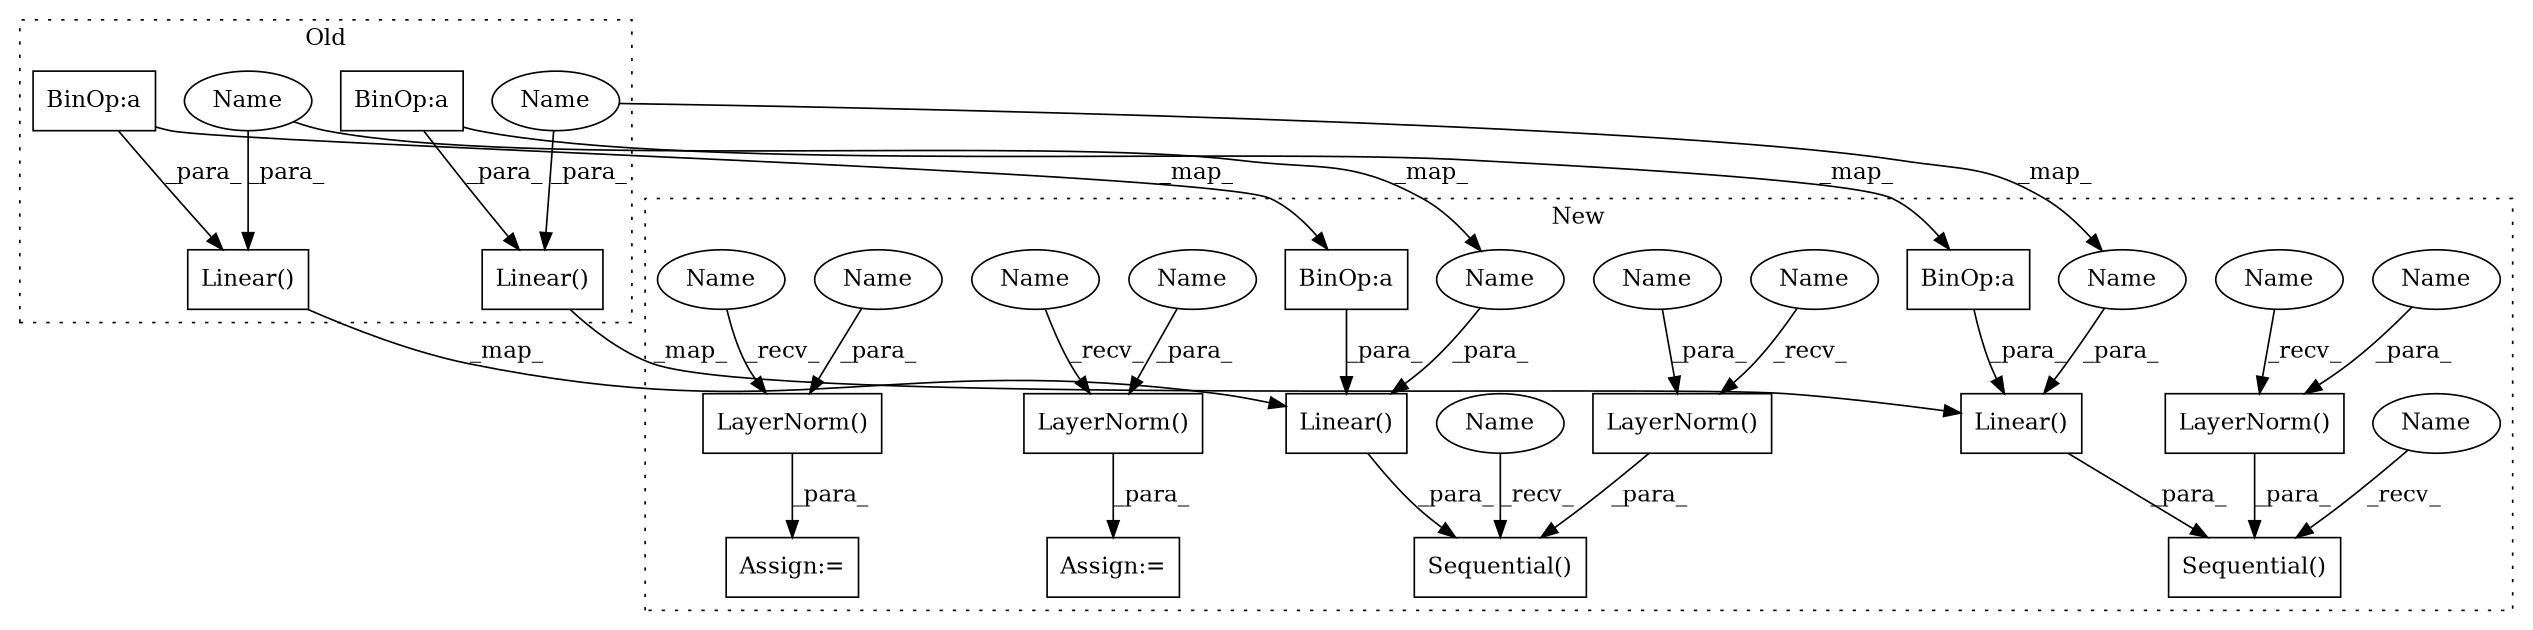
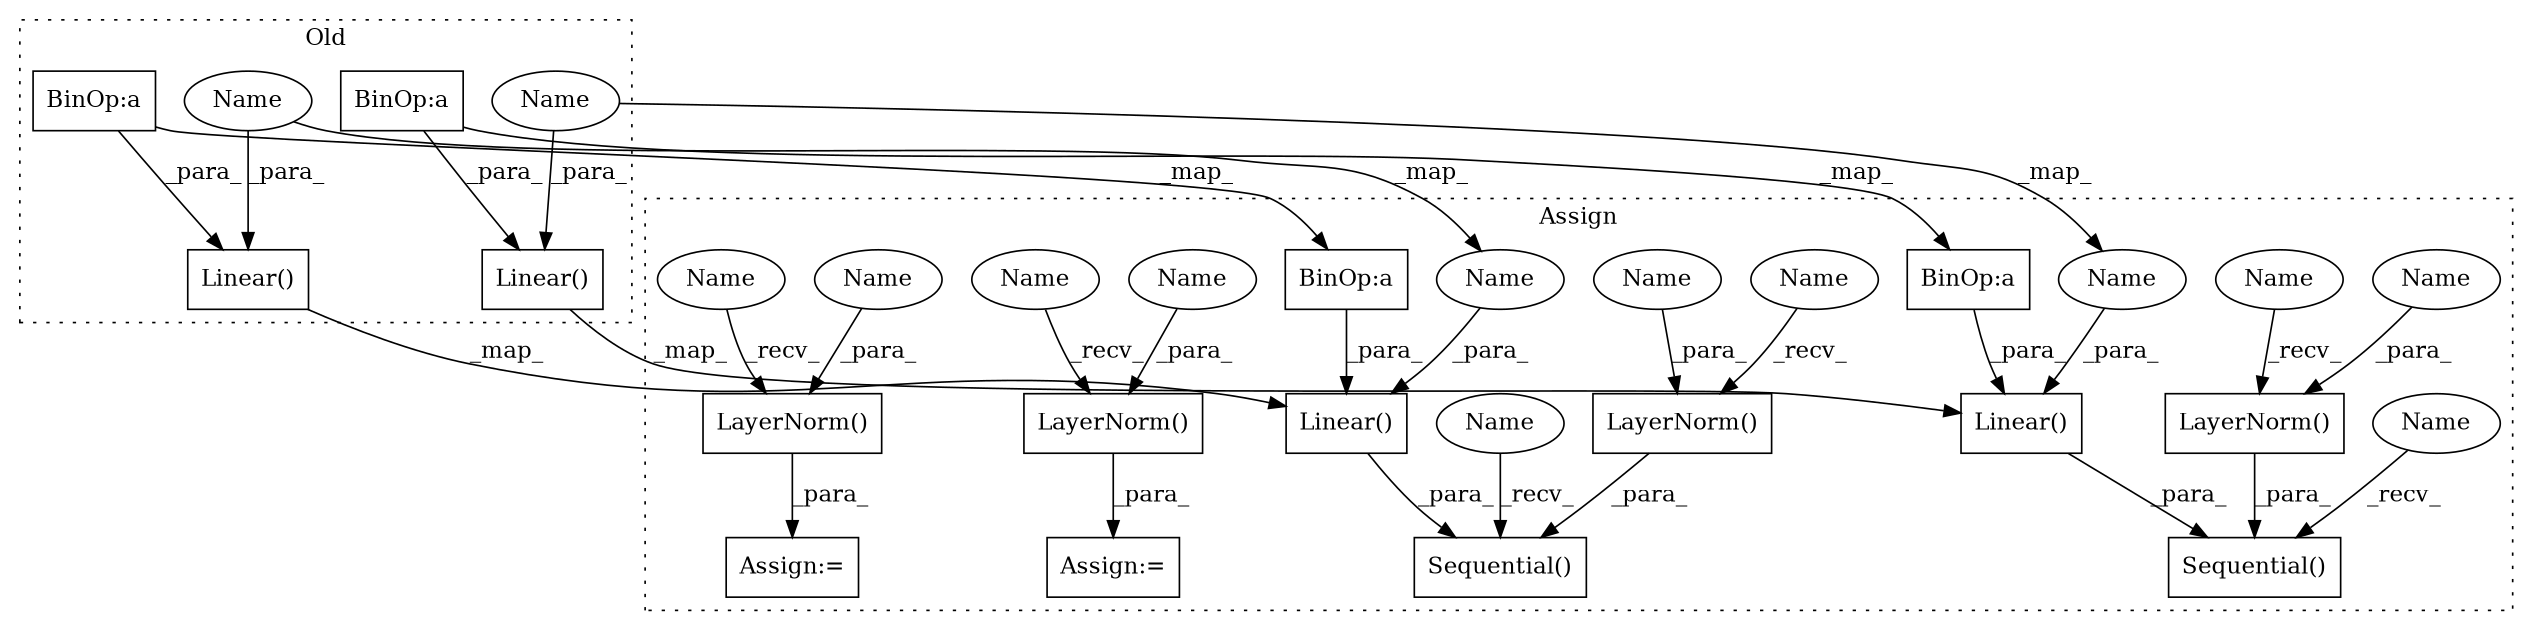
cluster "New": label "New" -> "Assign"
